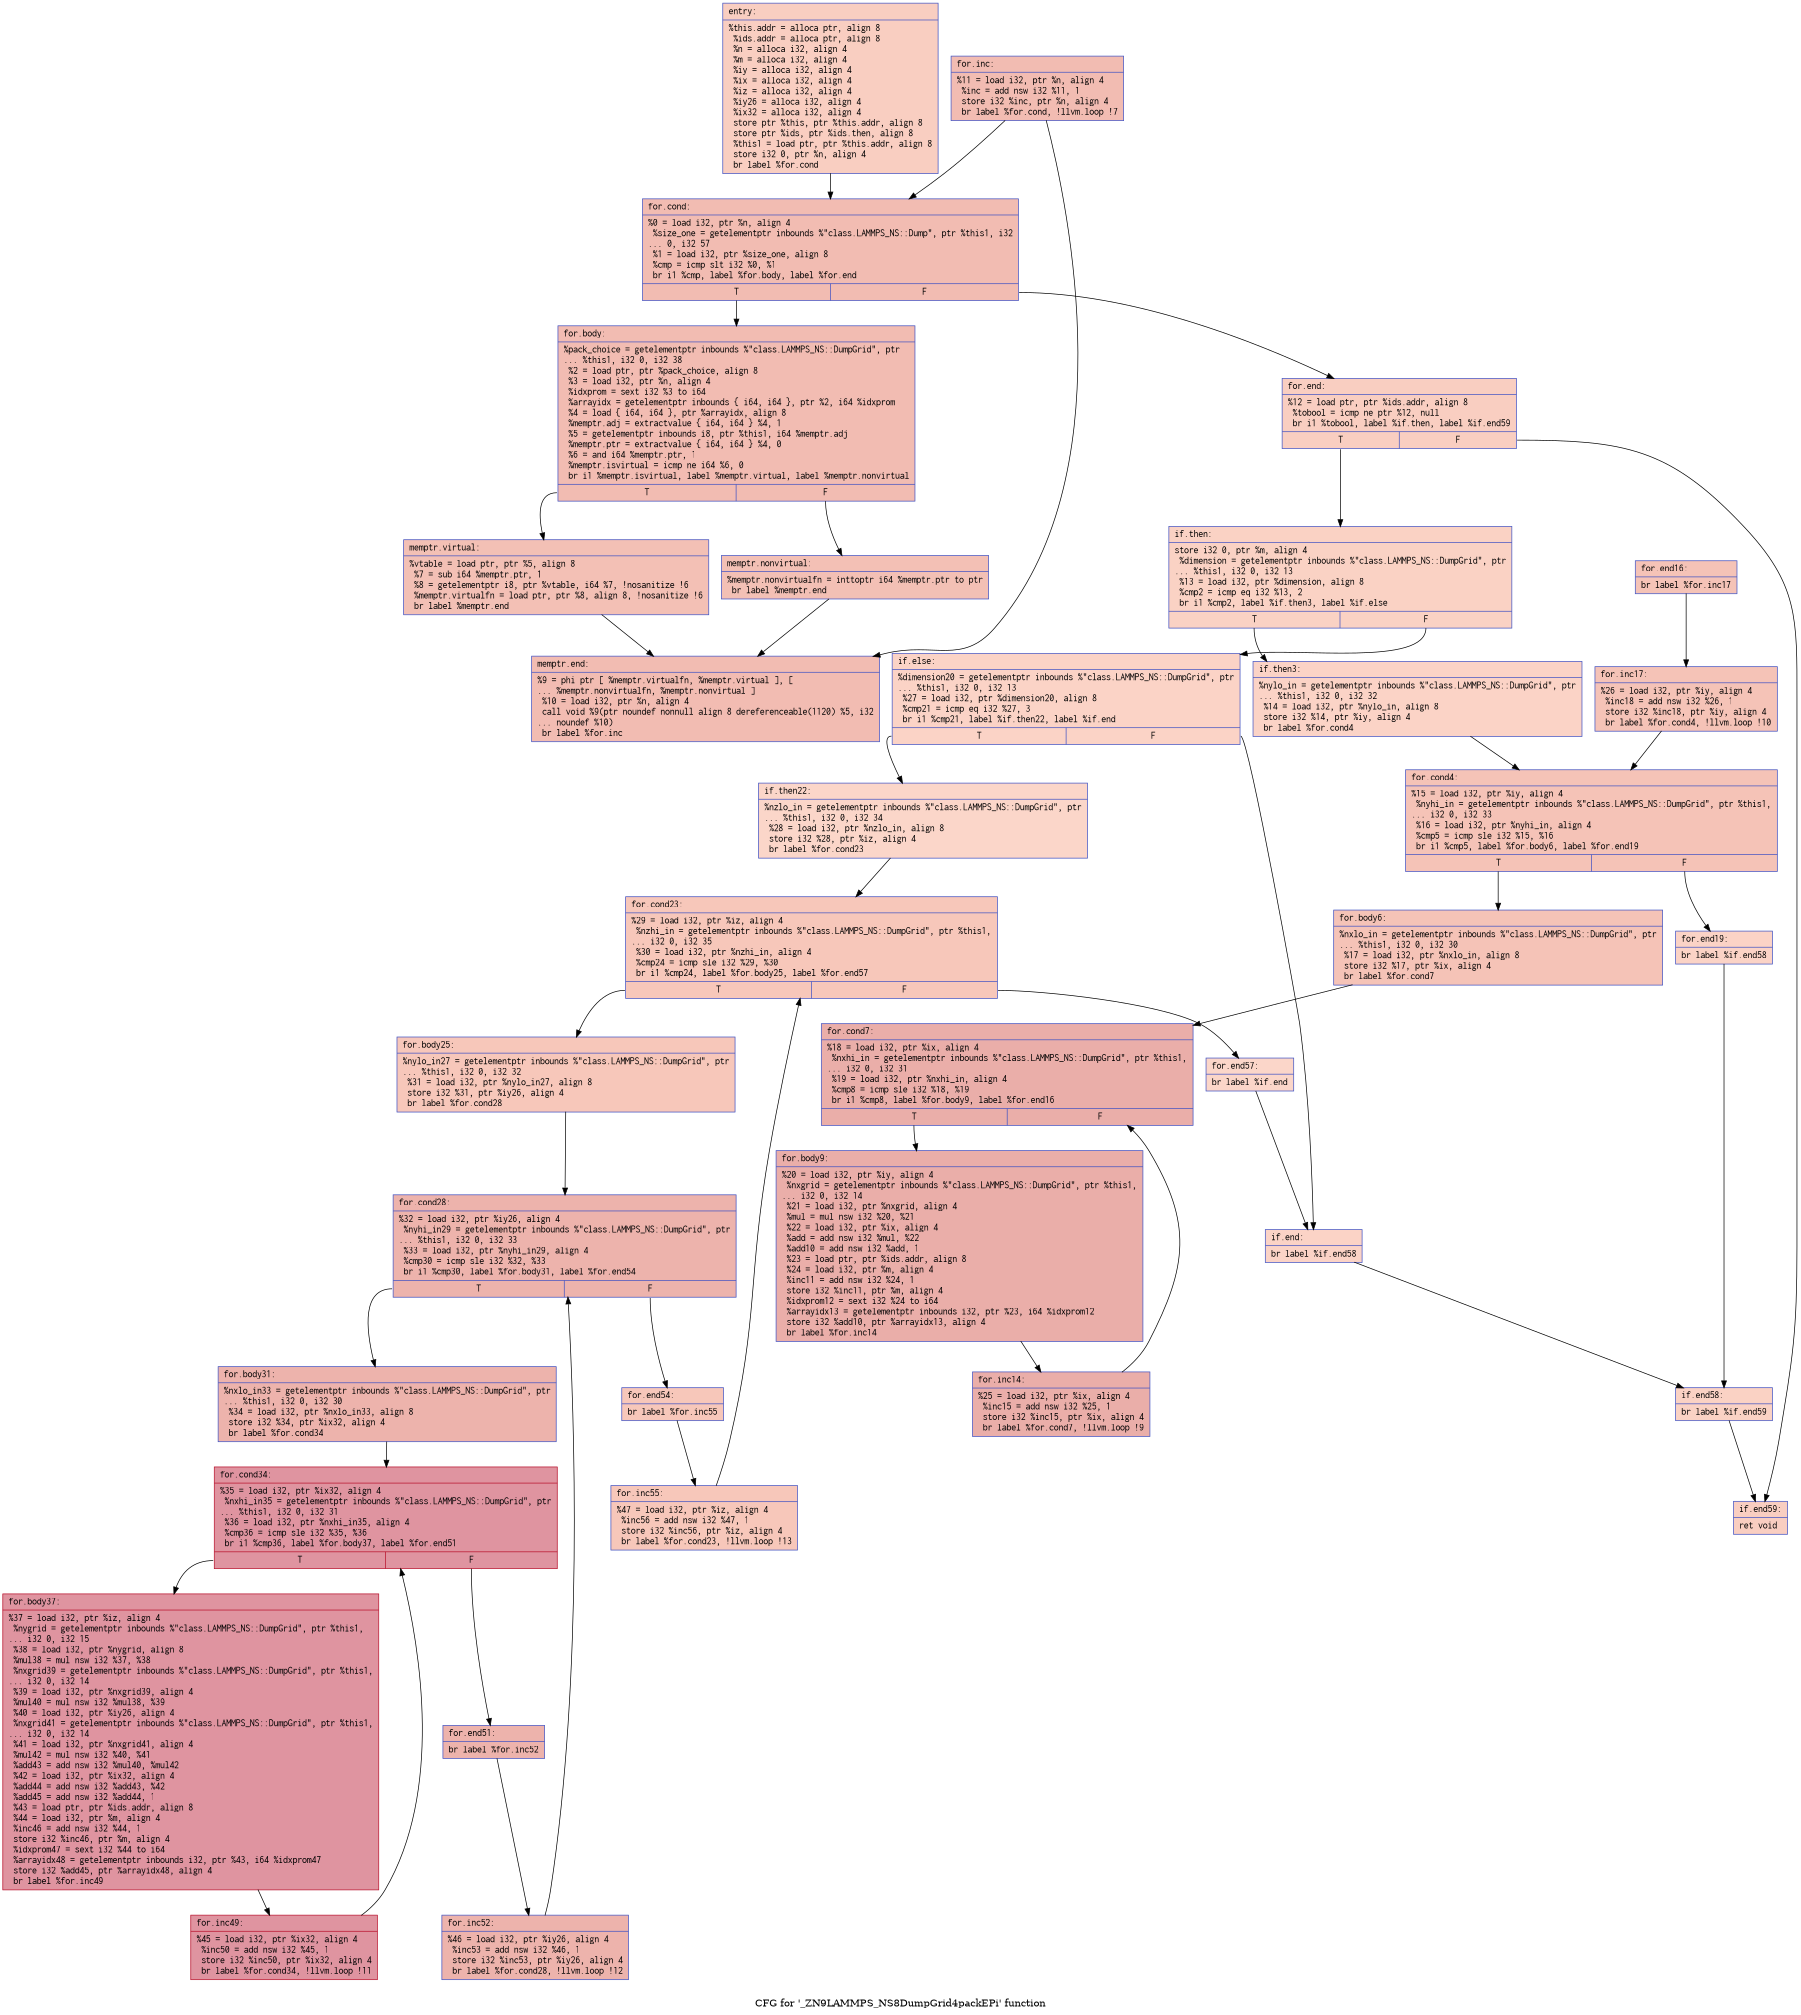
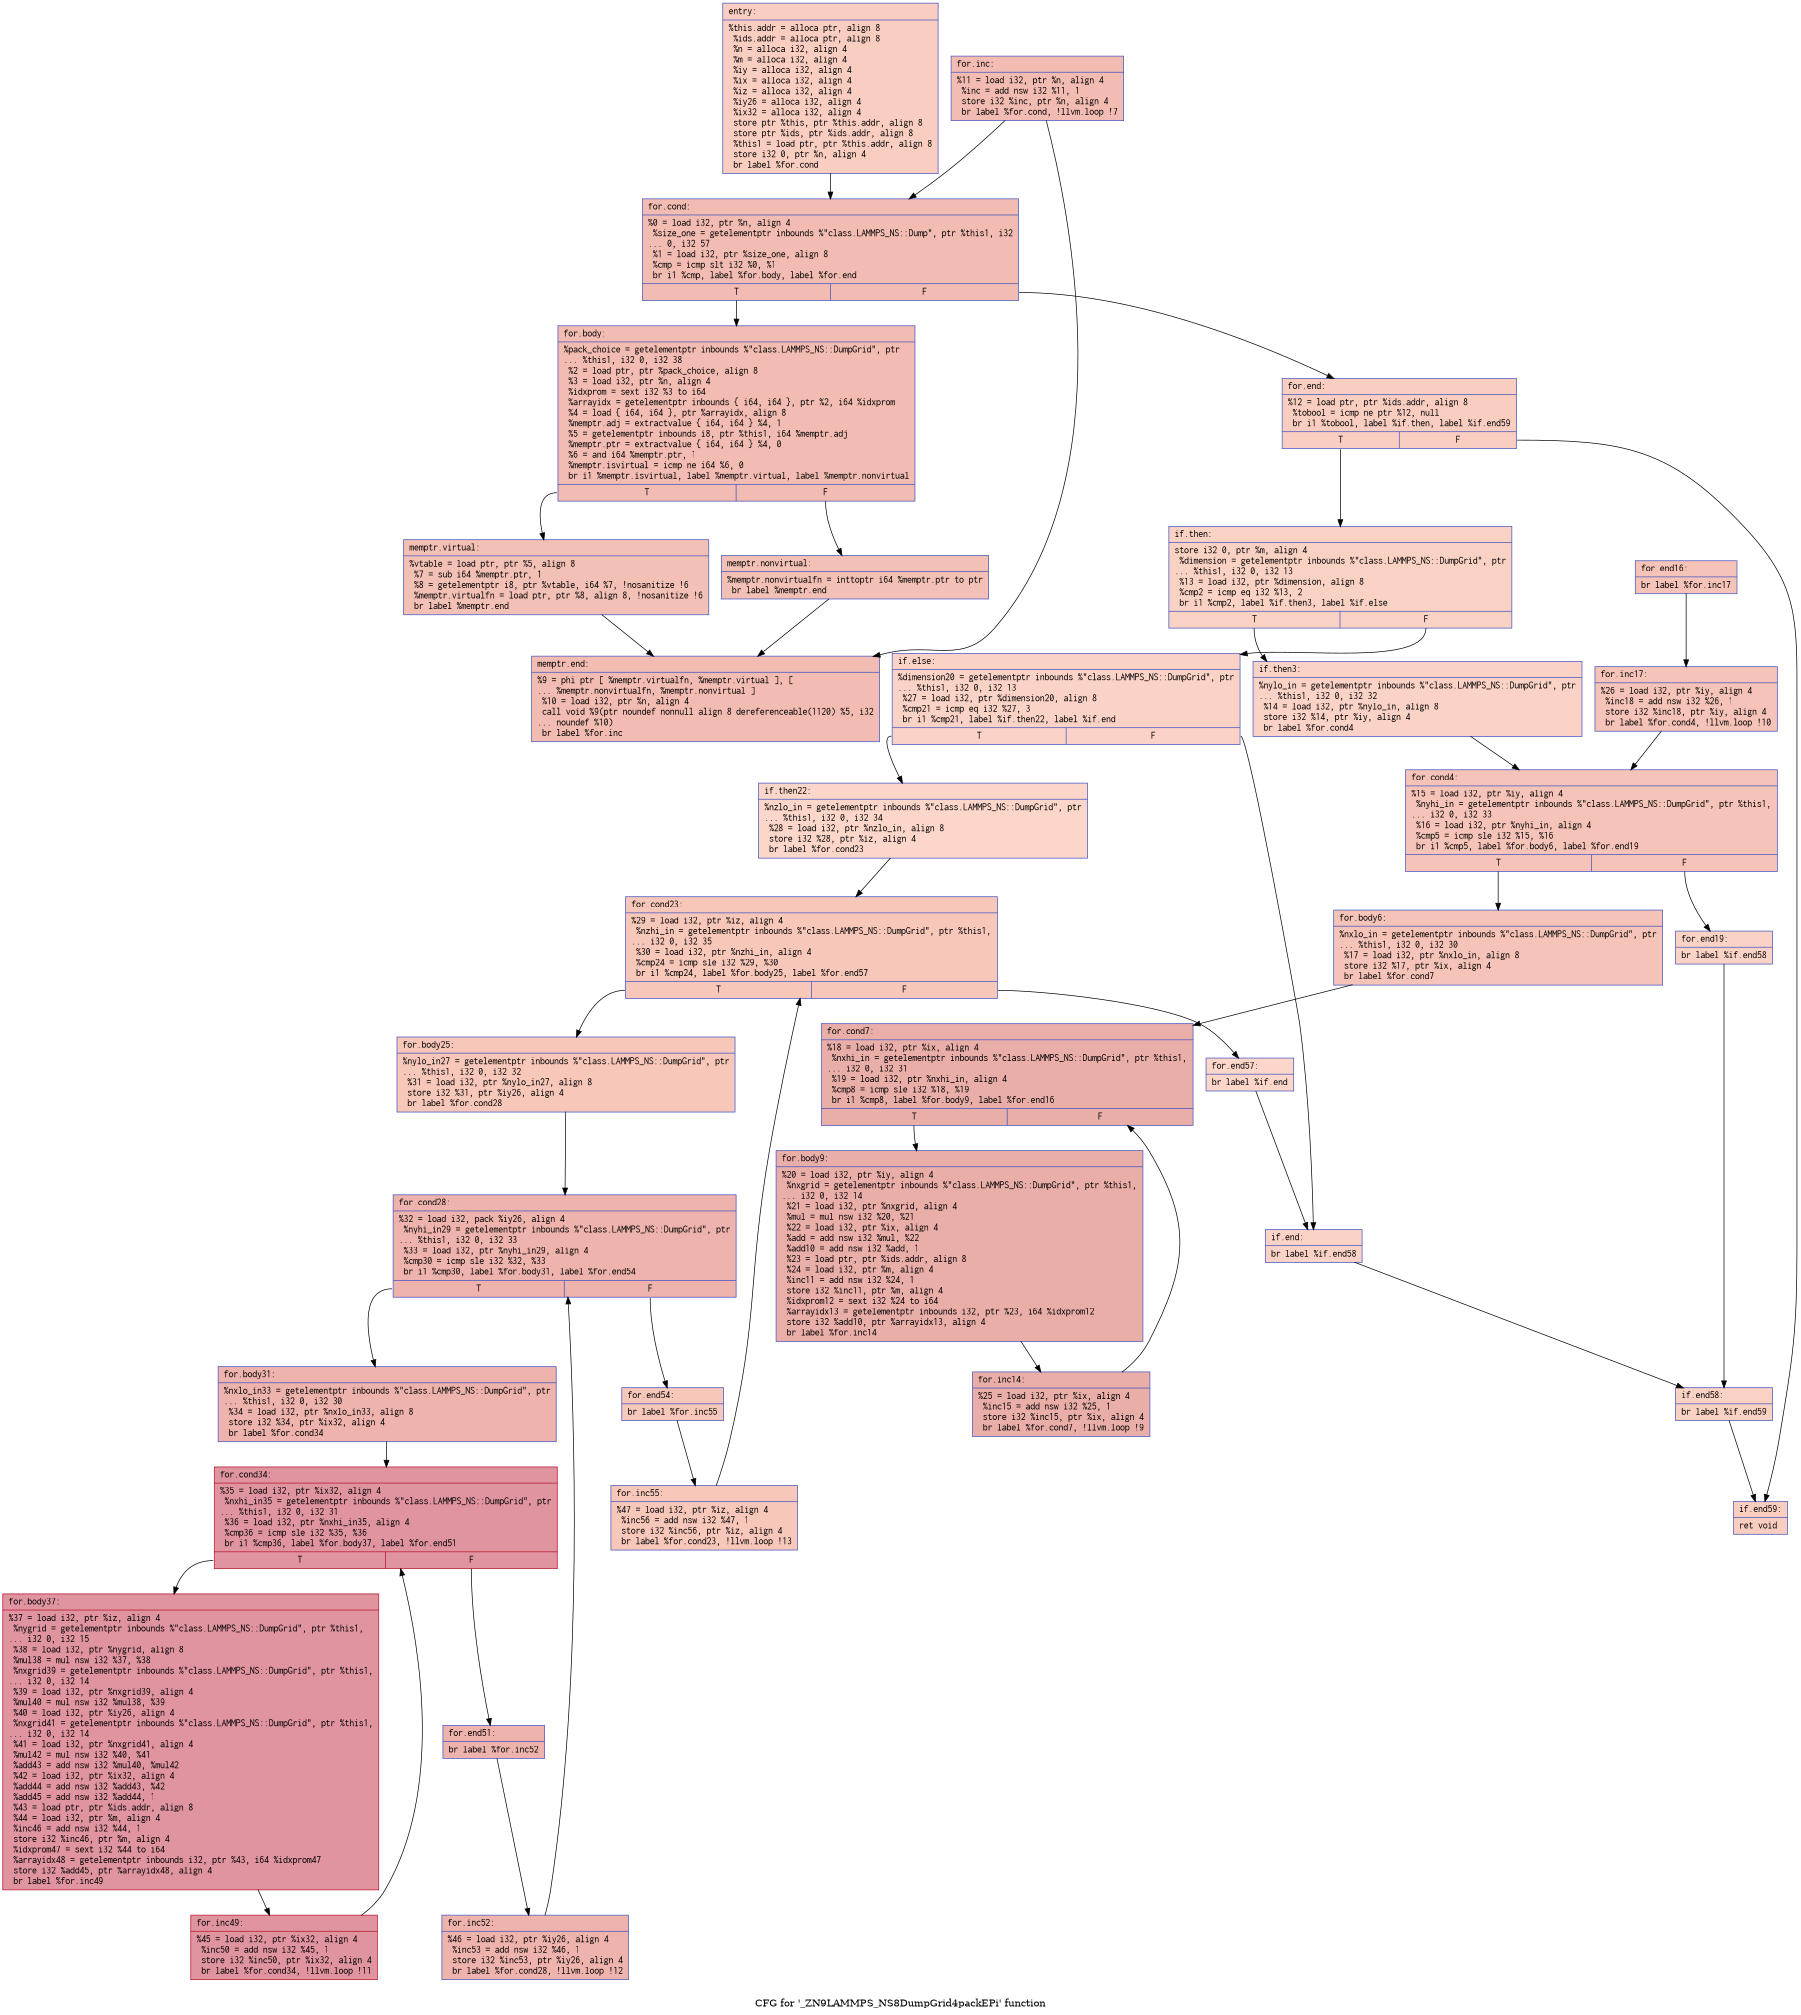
node "entry:": text "store ptr %ids, ptr %ids.then, align 8" -> "store ptr %ids, ptr %ids.addr, align 8"
node "for.cond28:": text "%32 = load i32, ptr %iy26, align 4" -> "%32 = load i32, pack %iy26, align 4"
